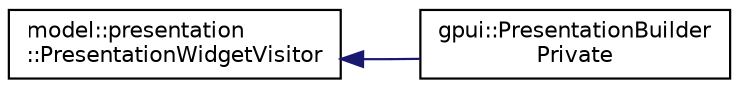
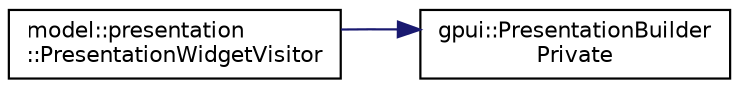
edge "gpui::PresentationBuilder Private" -> "model::presentation ::PresentationWidgetVisitor": reversed
